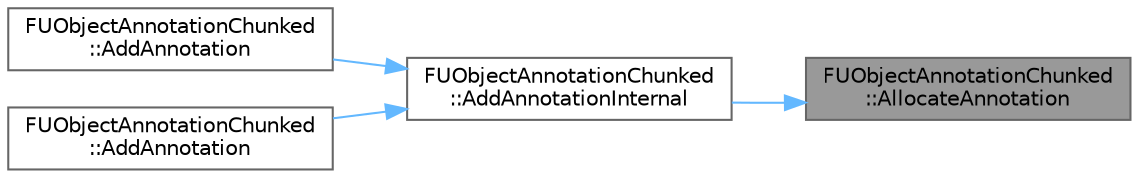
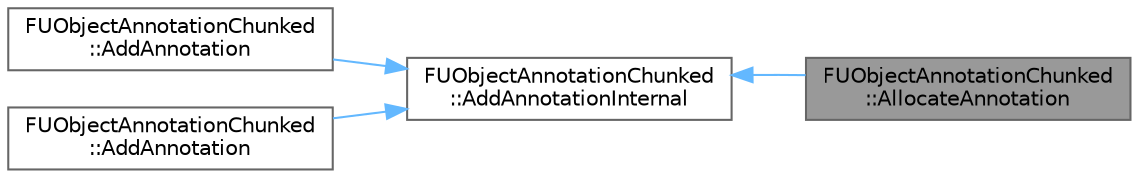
edge "FUObjectAnnotationChunked ::AddAnnotationInternal" -> "FUObjectAnnotationChunked ::AllocateAnnotation": reversed
